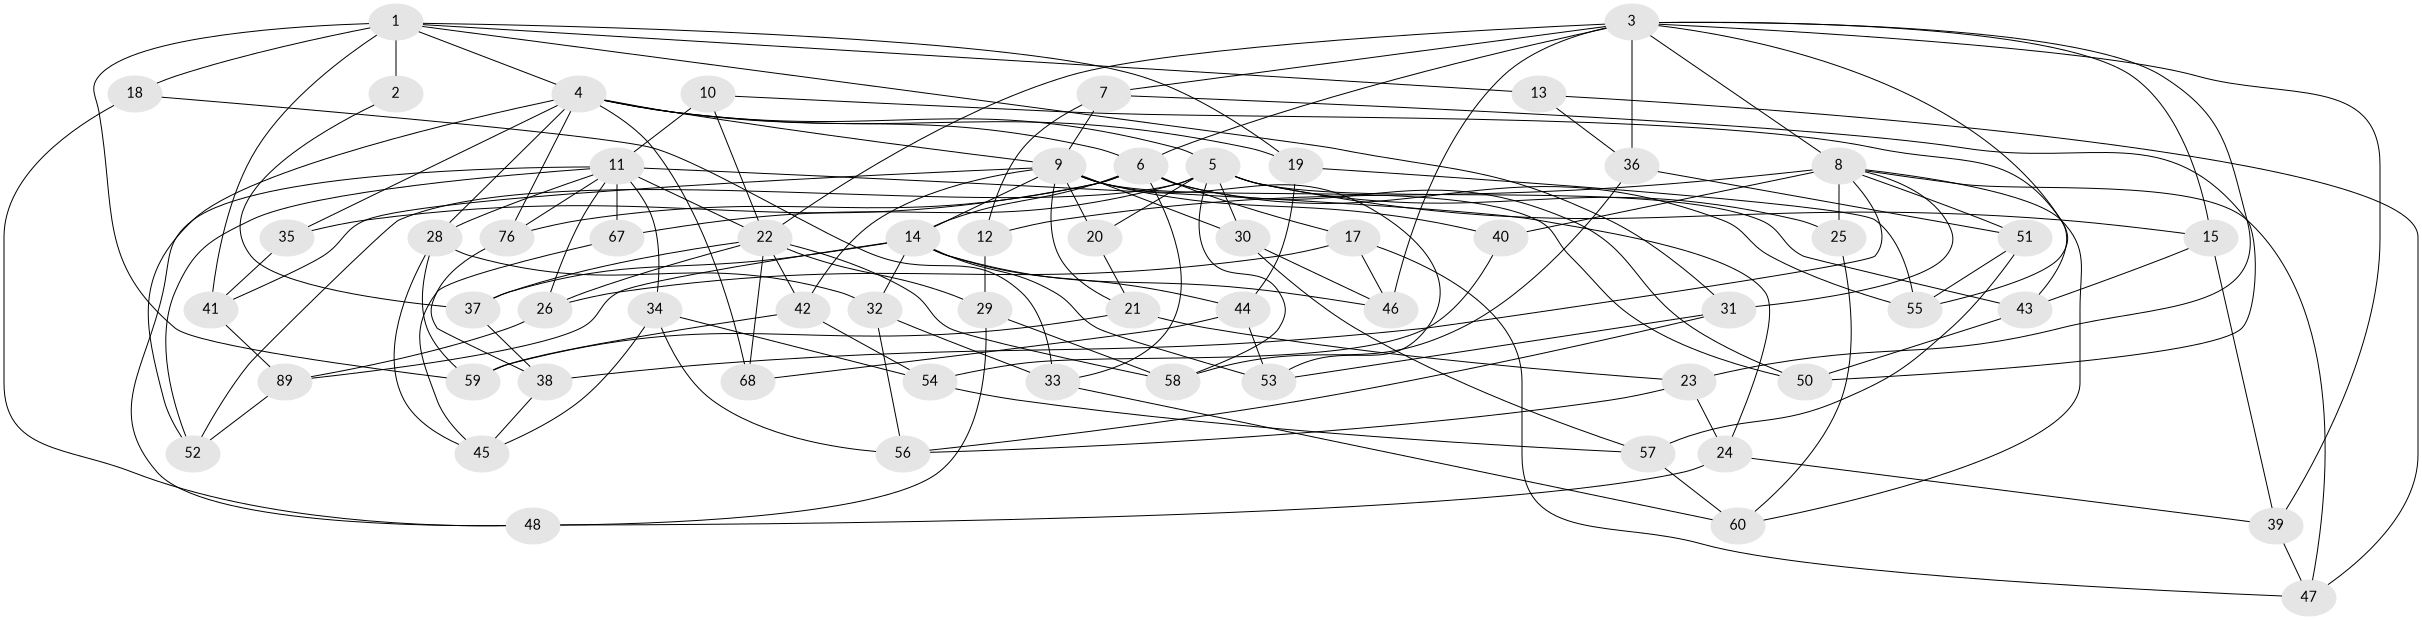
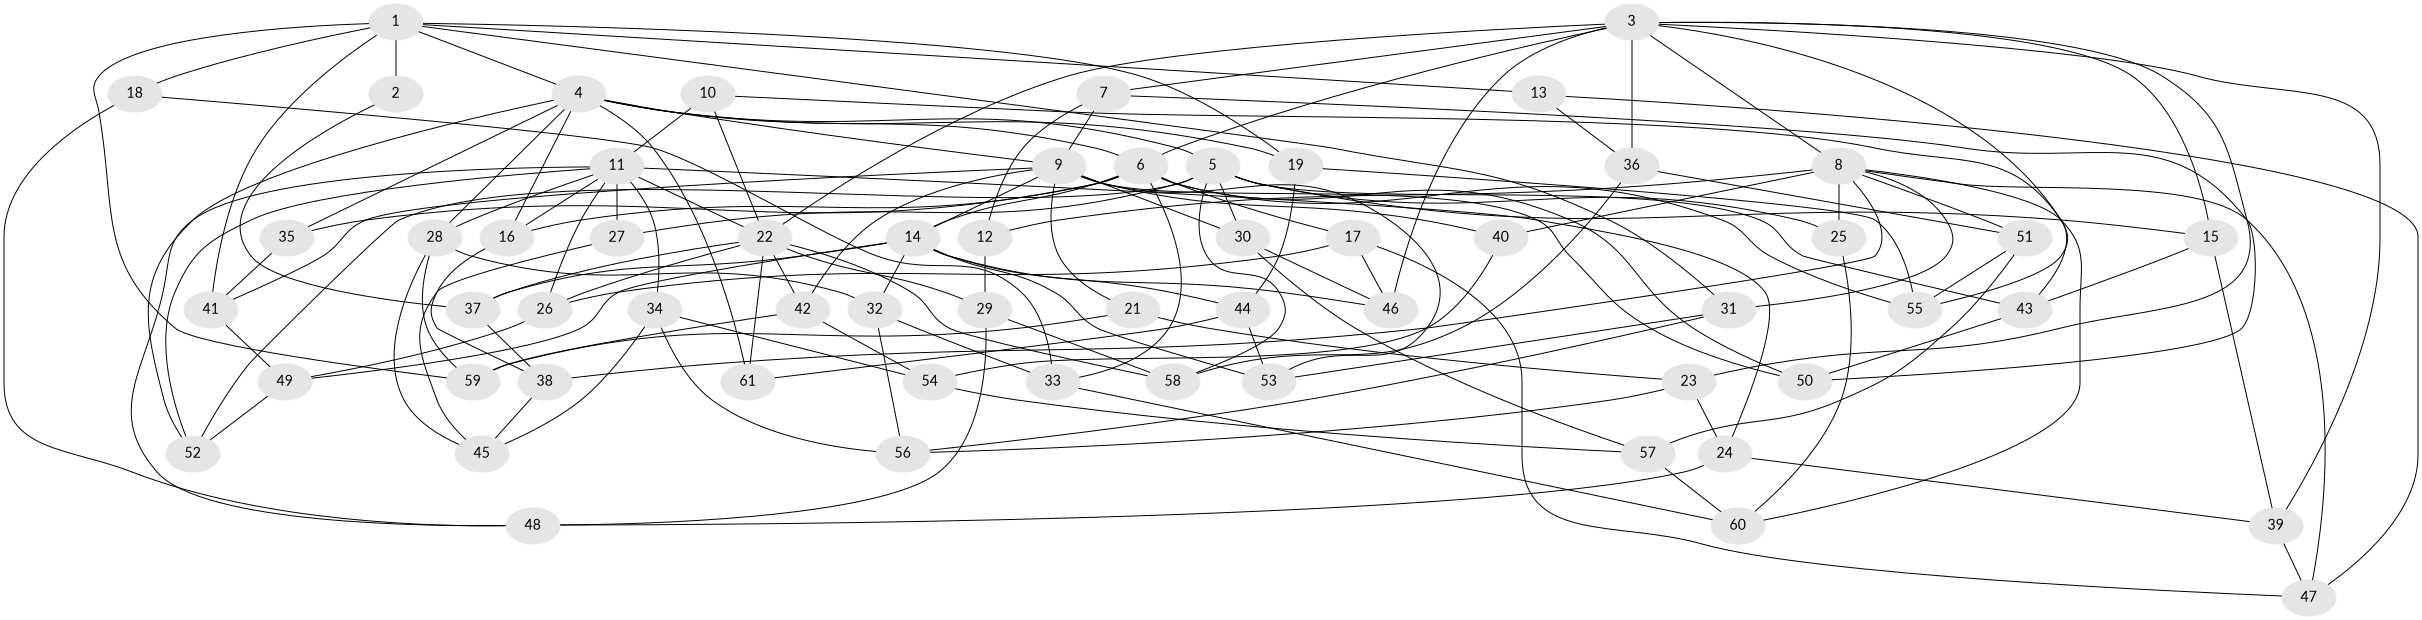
node "76": label "76" -> "16"
node "67": label "67" -> "27"
node "20": removed
node "89": label "89" -> "49"
node "68": label "68" -> "61"
